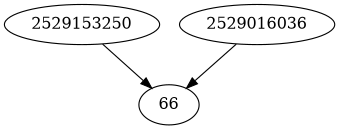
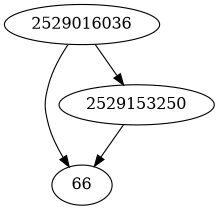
edge "2529016036" -> "2529153250": added
